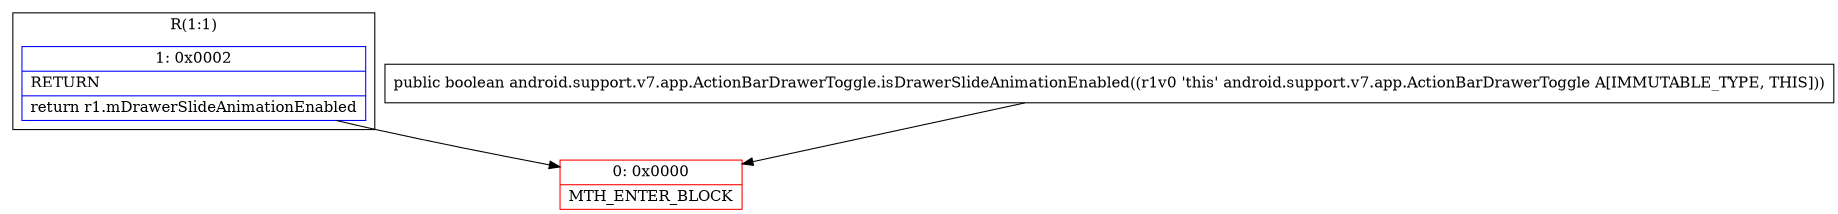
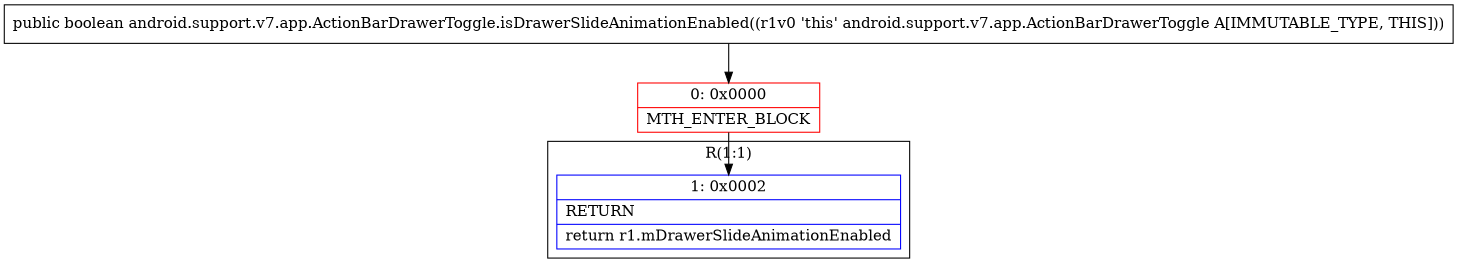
edge "1: 0x0002" -> "0: 0x0000": reversed
